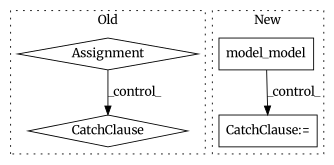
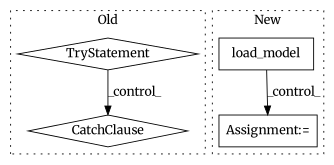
node "Assignment": label "Assignment" -> "TryStatement"
node "model_model": label "model_model" -> "load_model"
node "CatchClause:=": label "CatchClause:=" -> "Assignment:="
